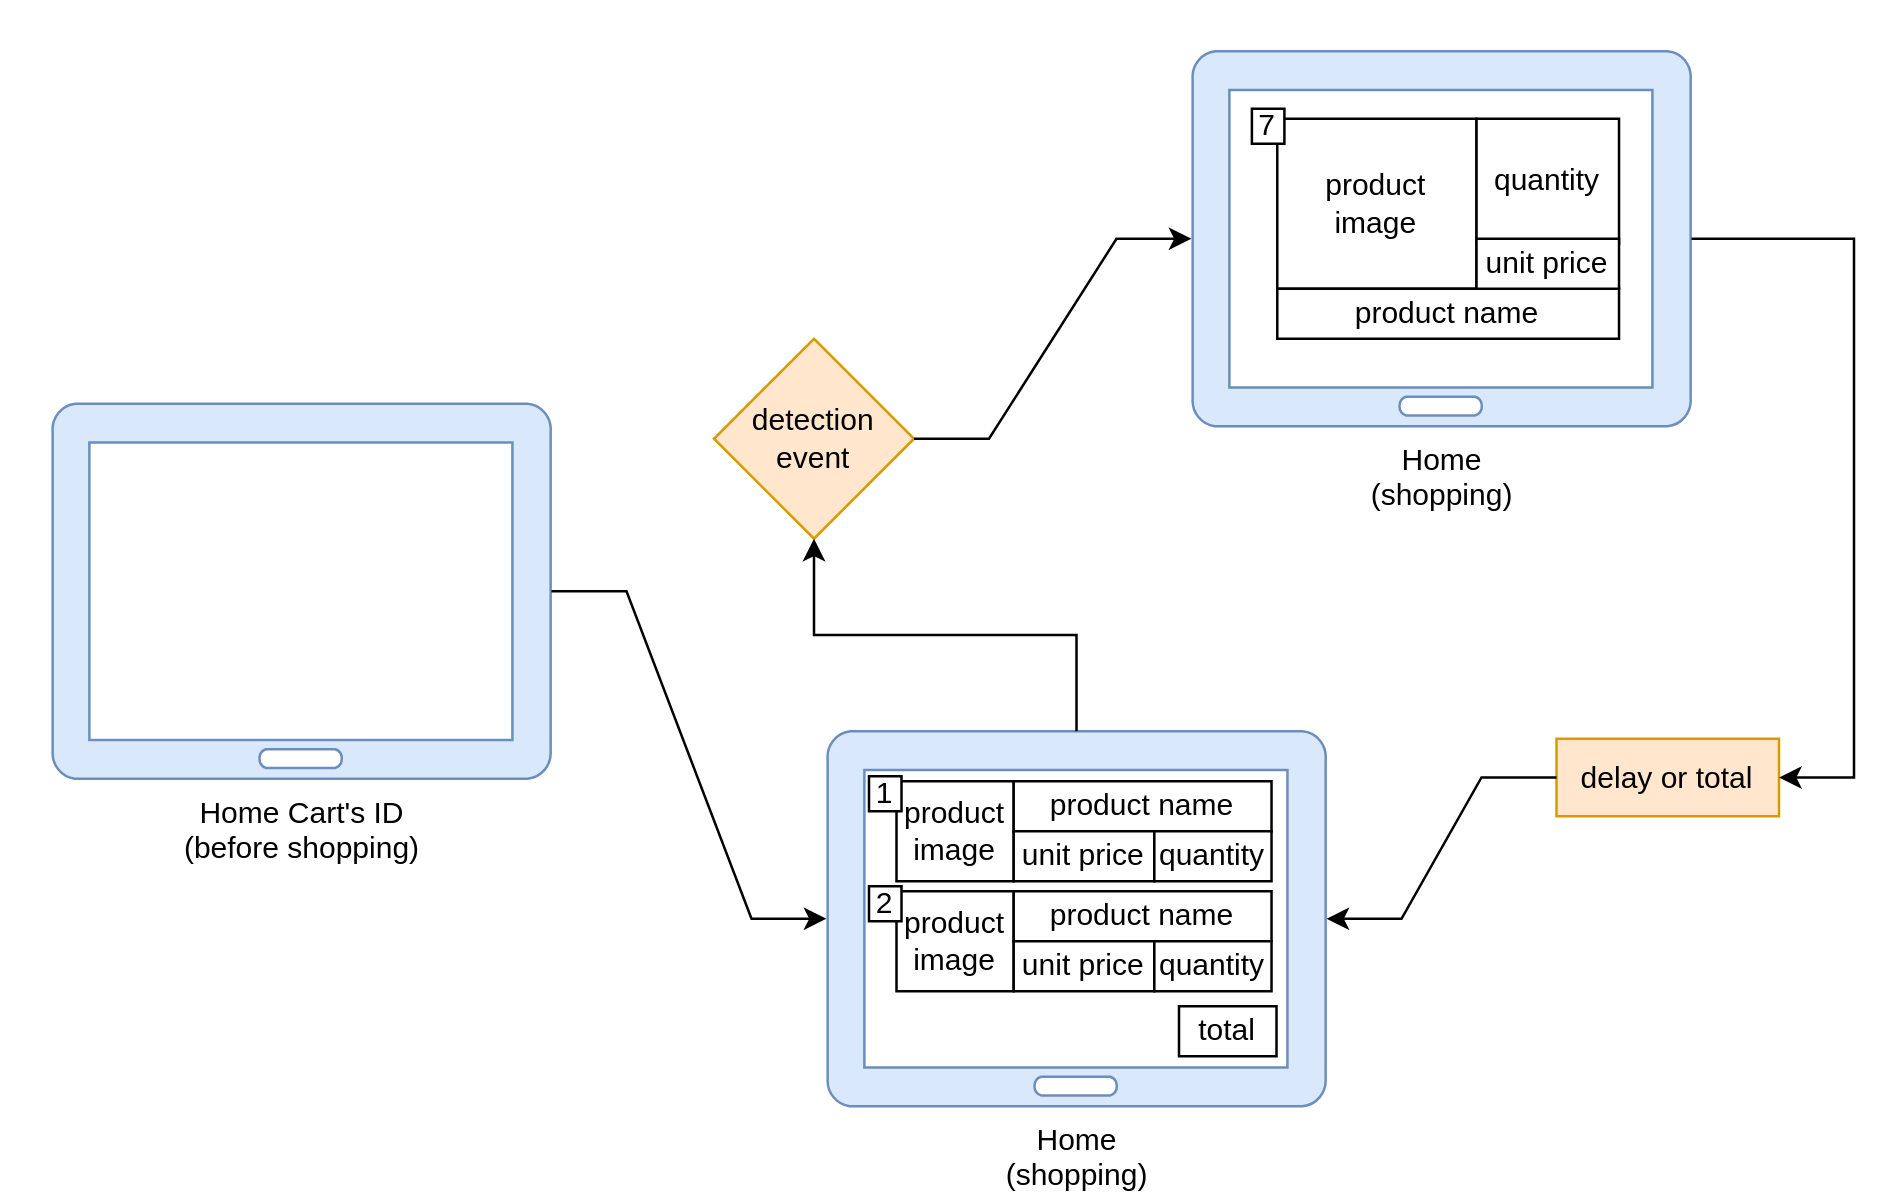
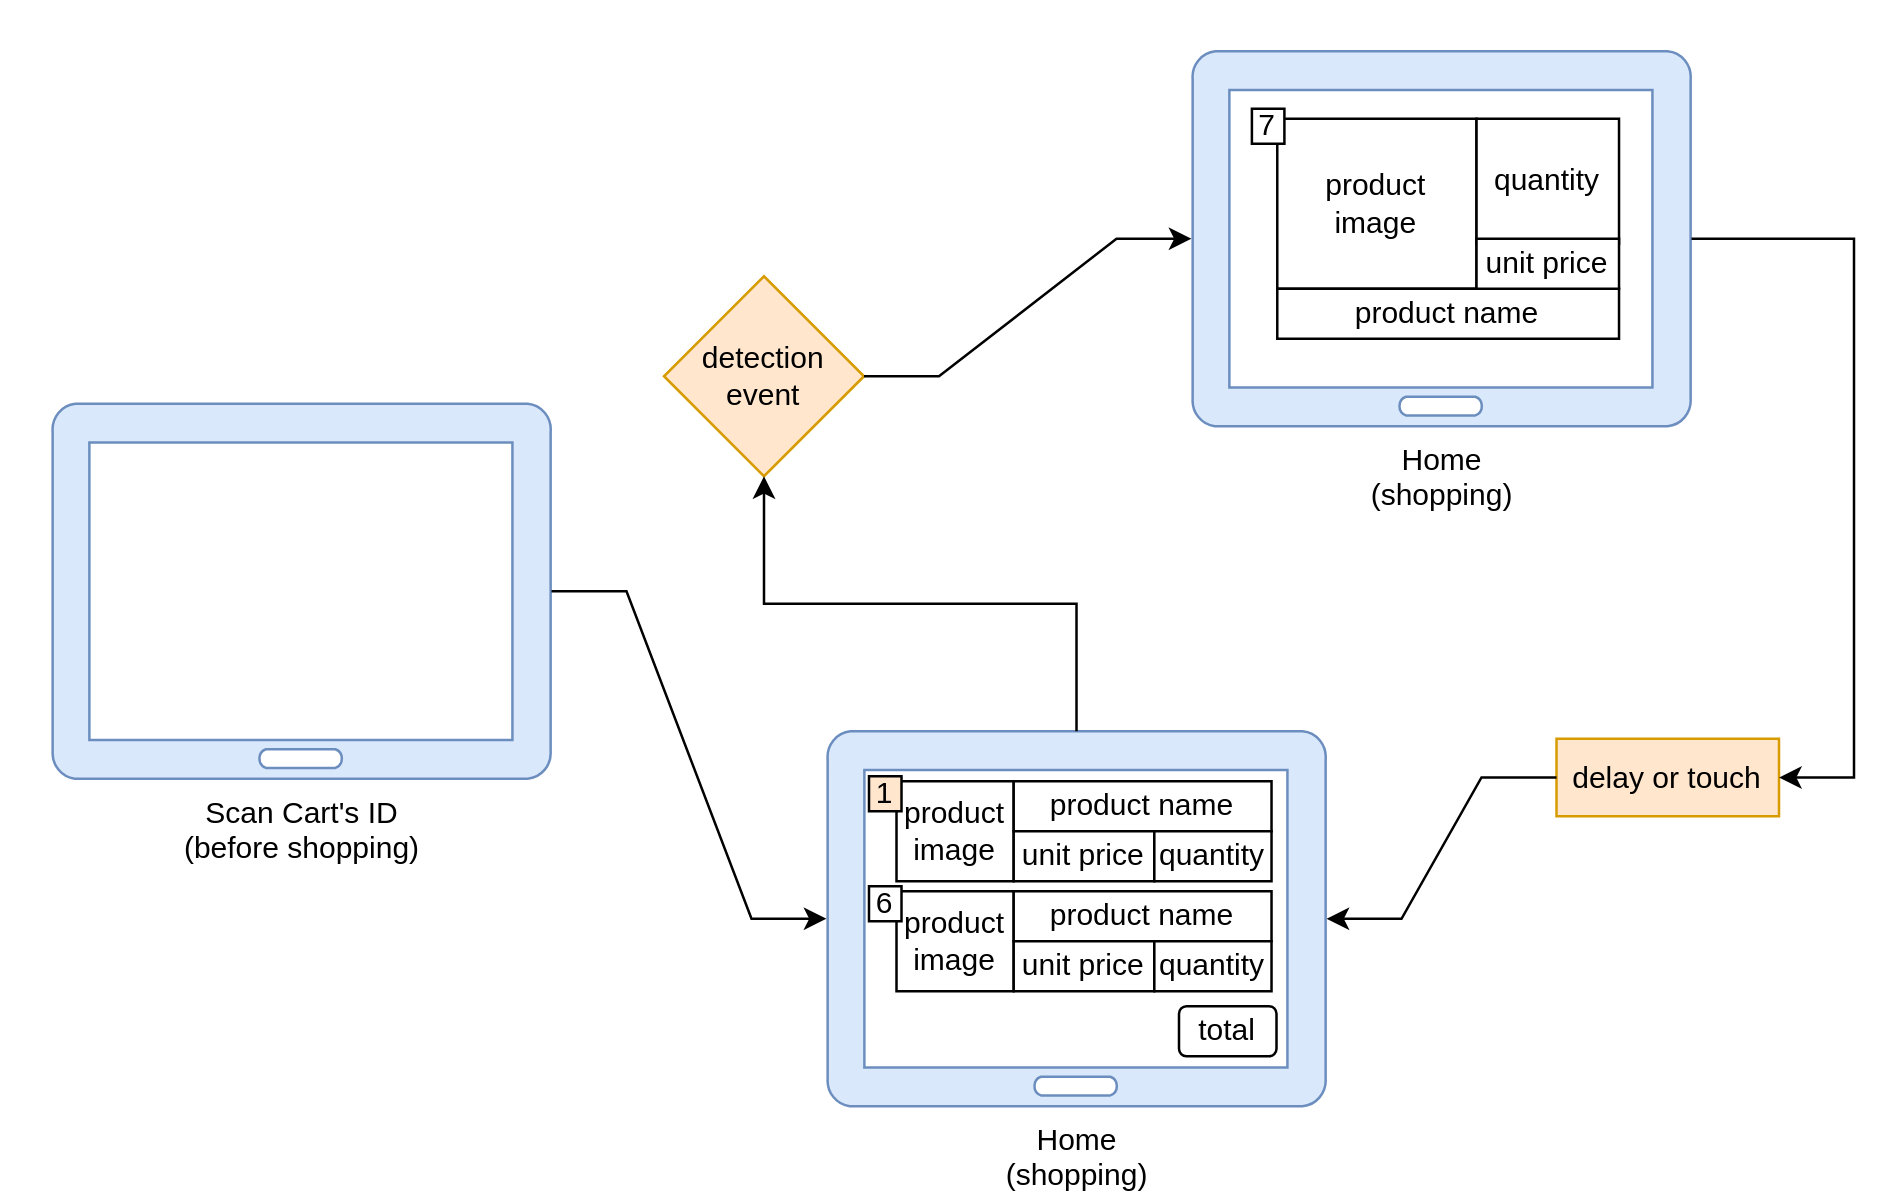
node "detection event": moved (814, 439) -> (764, 376)
node "delay or total": label "delay or total" -> "delay or touch"
node "1": fillcolor #ffffff -> #ffe6cc
node "Home Cart's ID (before shopping)": label "Home Cart's ID (before shopping)" -> "Scan Cart's ID (before shopping)"
node "2": label "2" -> "6"
node "total": shape rectangle -> rounded rectangle
